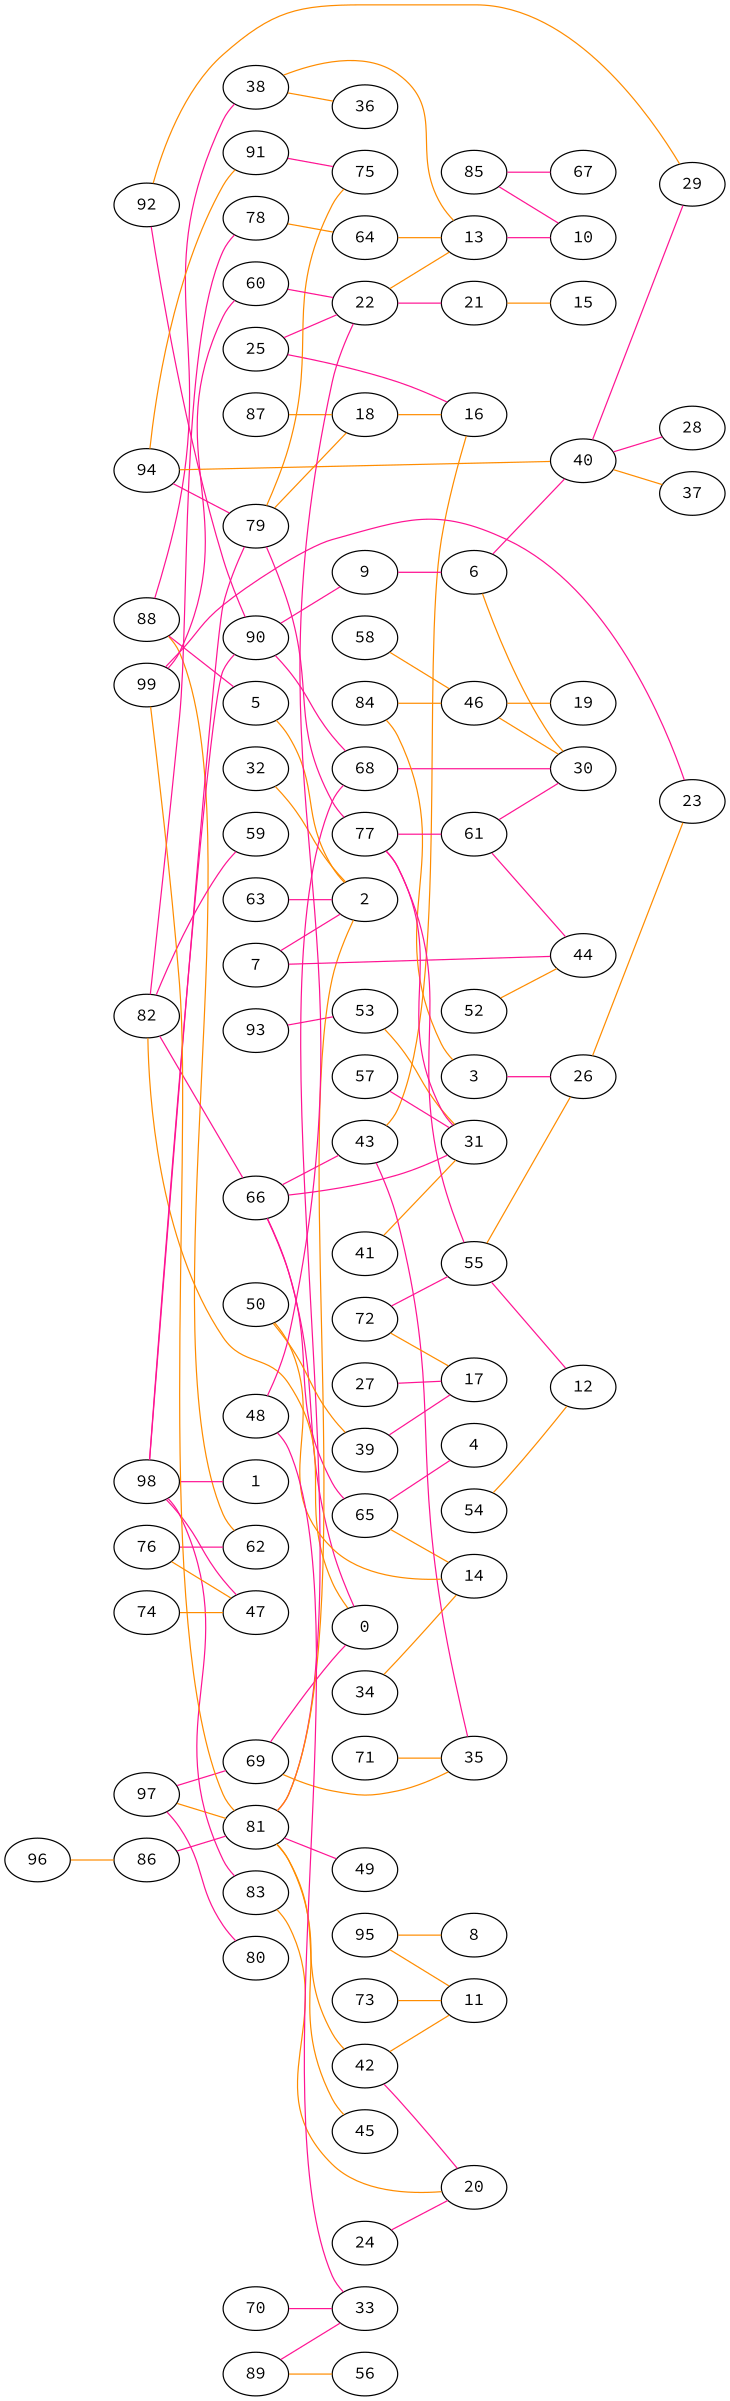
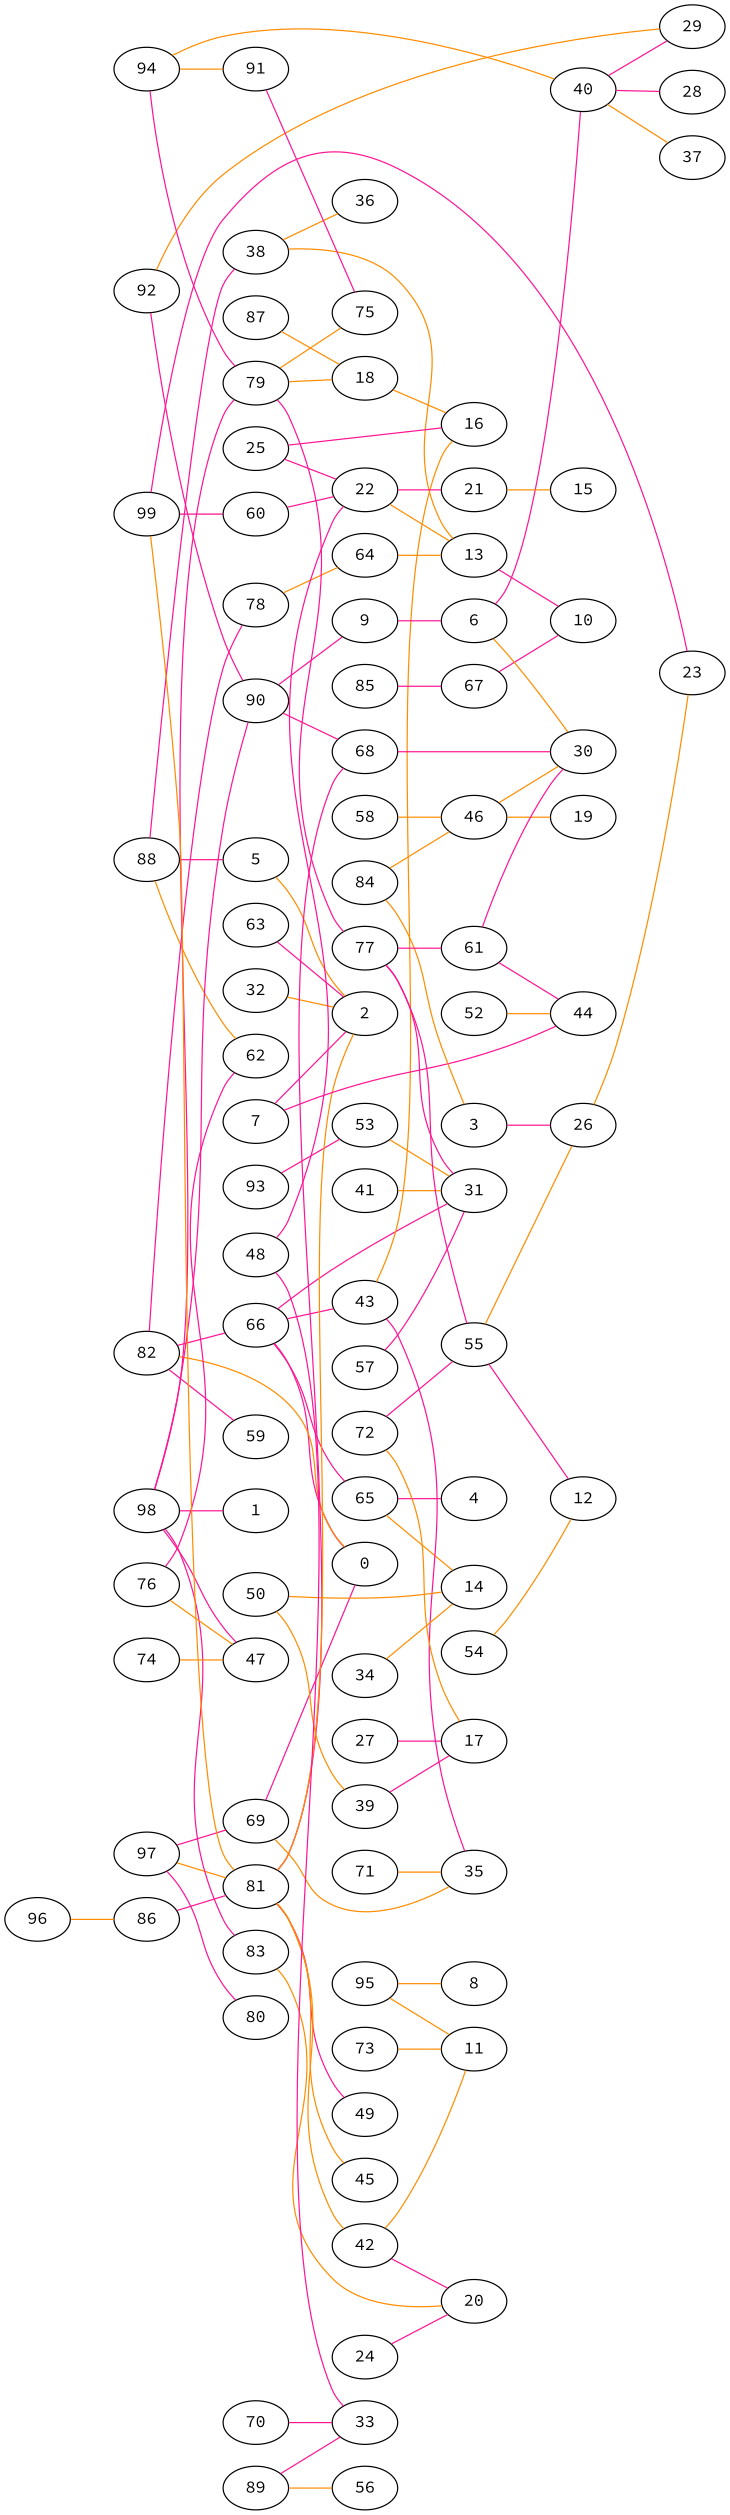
edge "85" -- "10": now "67" -- "10"
